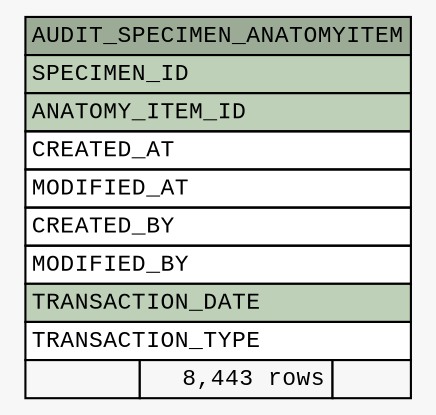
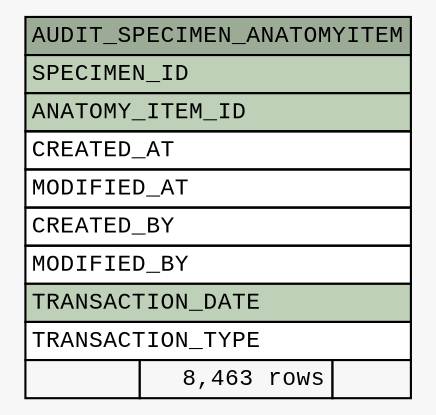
node "AUDIT_SPECIMEN_ANATOMYITEM": text "8,443 rows" -> "8,463 rows"
